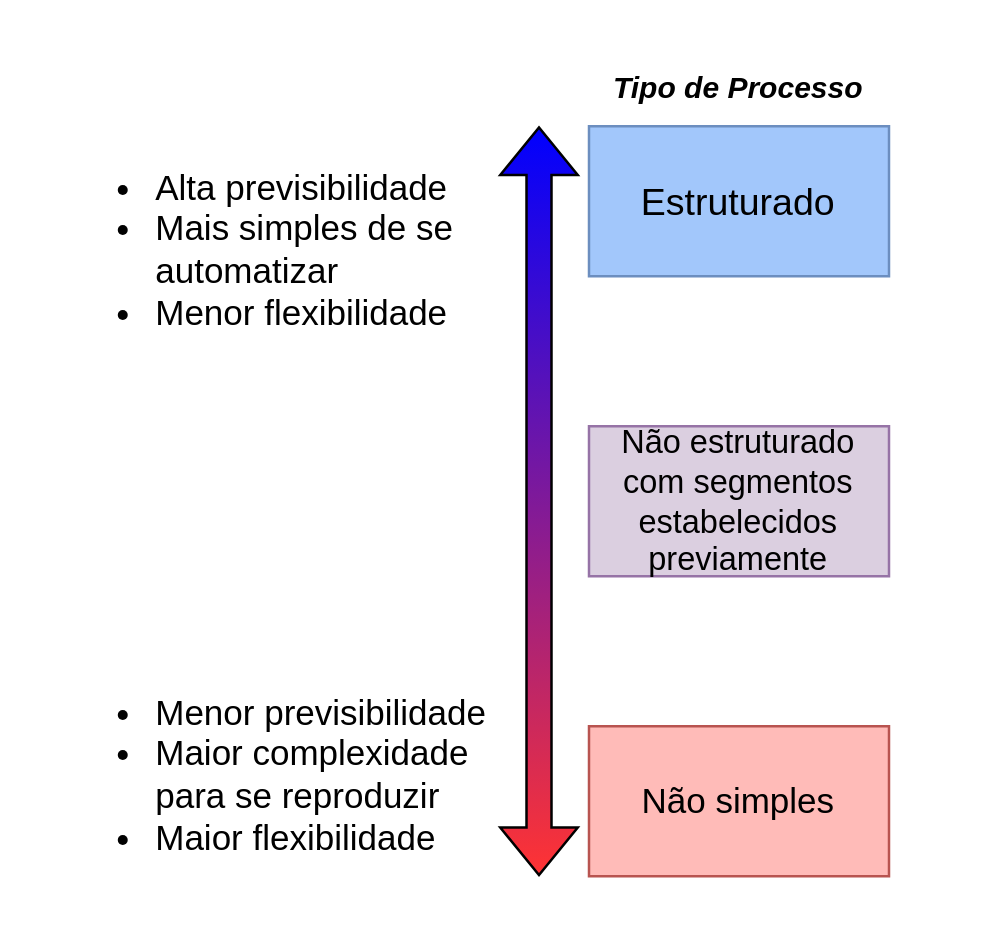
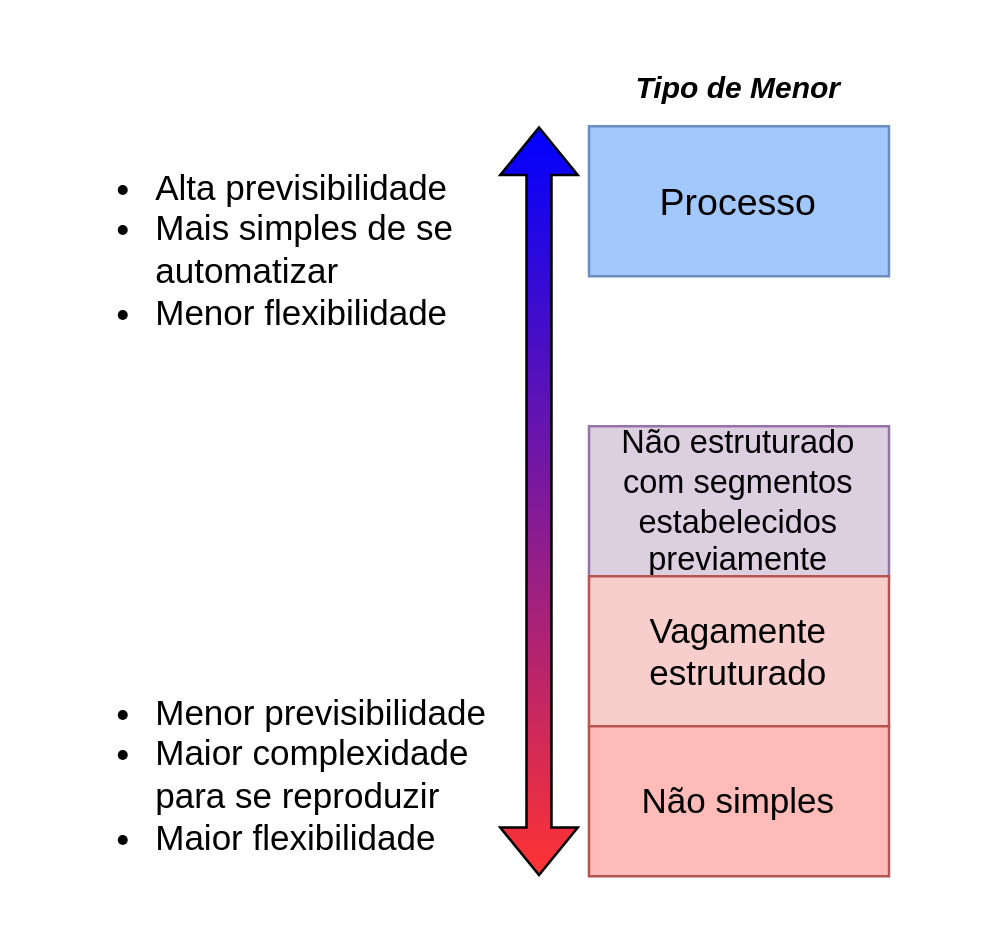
node "Tipo de Processo": label "Tipo de Processo" -> "Tipo de Menor"
node "Estruturado": label "Estruturado" -> "Processo"
node "Vagamente estruturado": added
